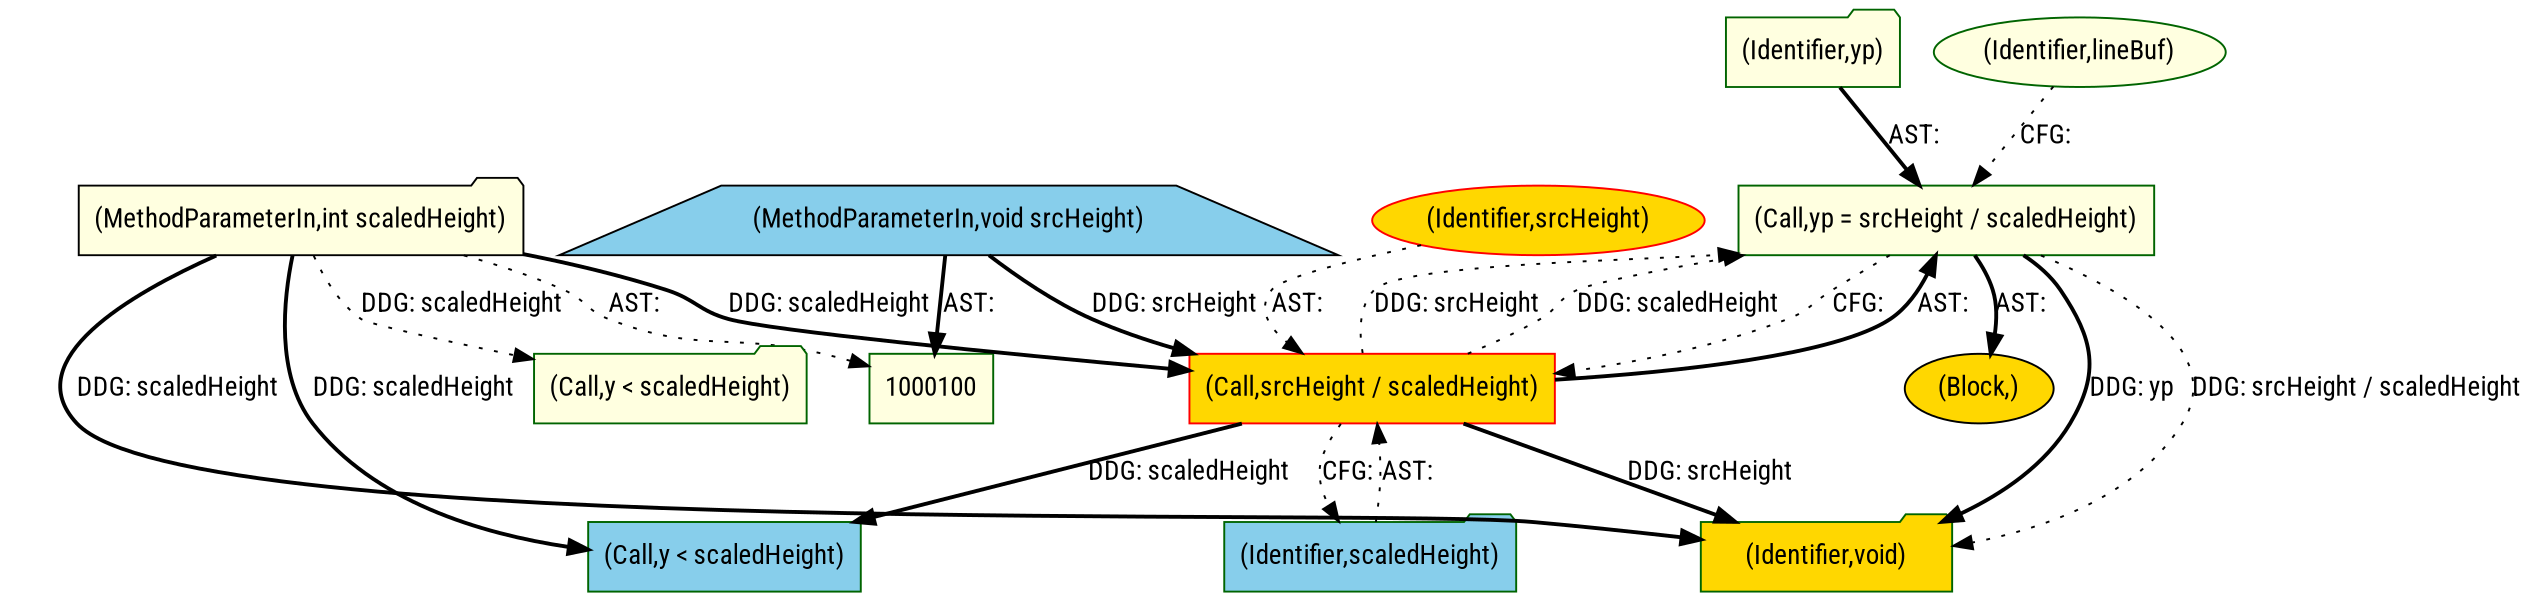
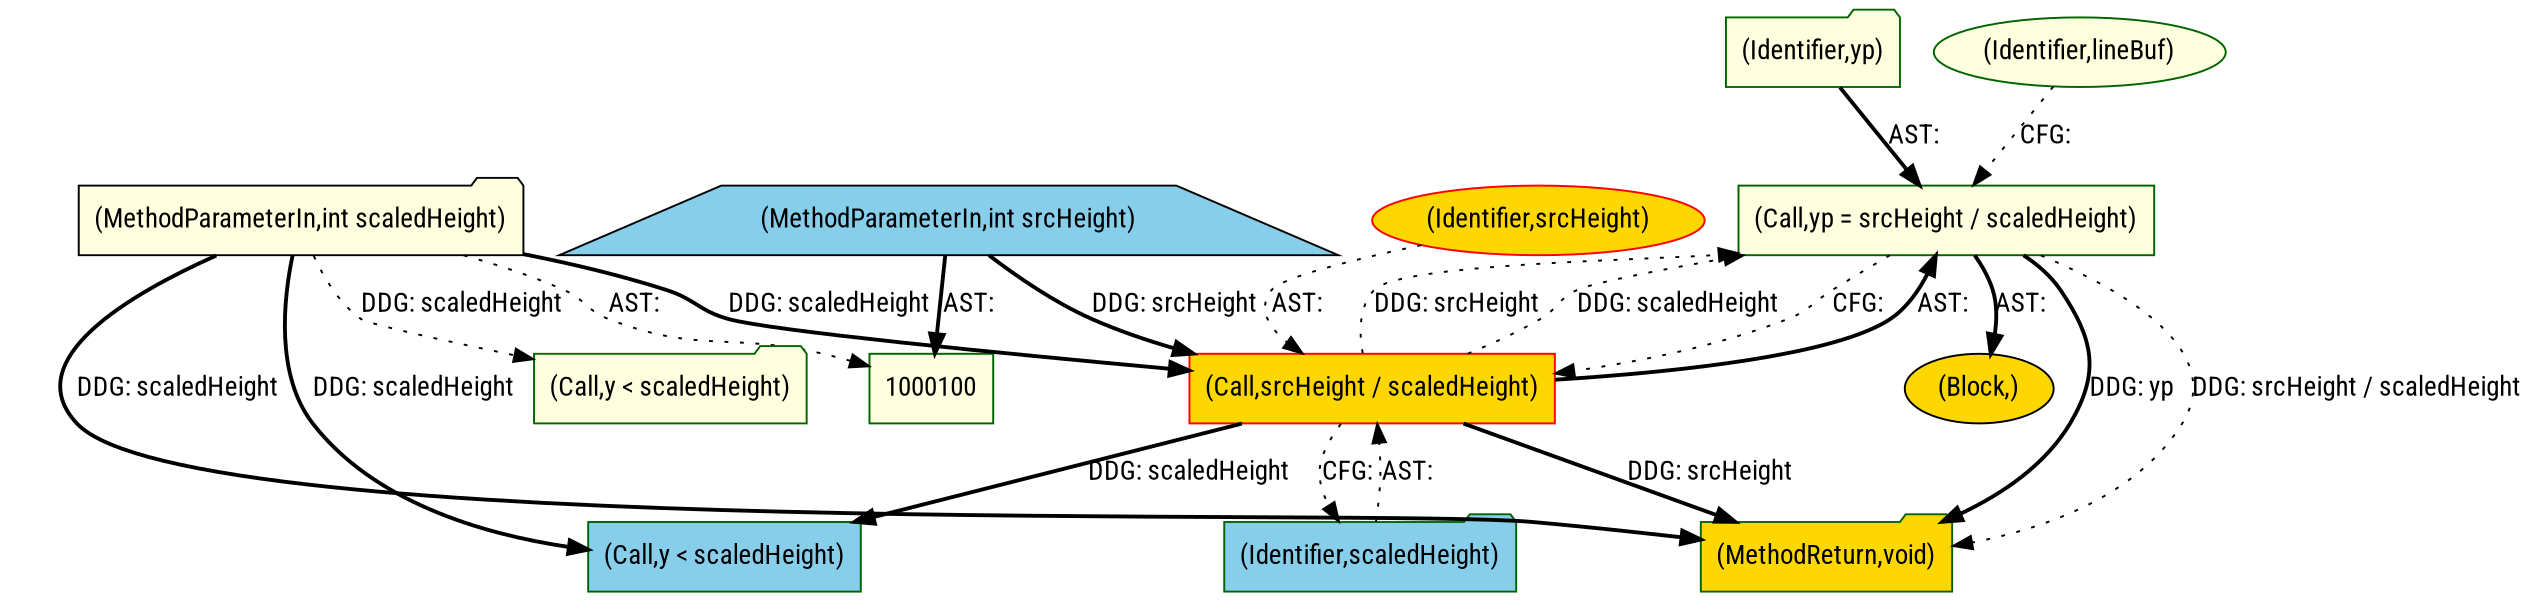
node "(MethodParameterIn,void srcHeight)": label "(MethodParameterIn,void srcHeight)" -> "(MethodParameterIn,int srcHeight)"
node "(Identifier,void)": label "(Identifier,void)" -> "(MethodReturn,void)"
